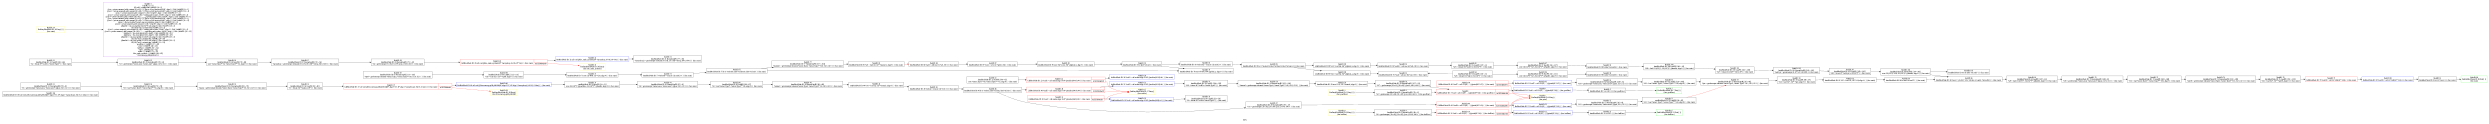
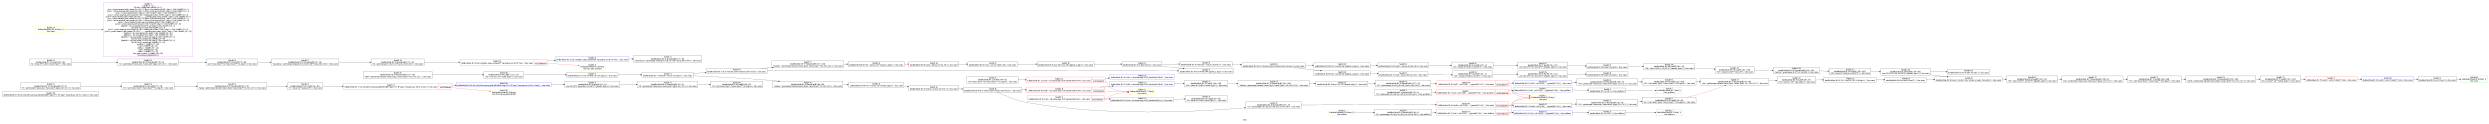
edge "NodeID: 94" -> "NodeID: 91": reversed
edge "NodeID: 42" -> "NodeID: 43": now "NodeID: 73" -> "NodeID: 43"
edge "NodeID: 58" -> "NodeID: 3": now "NodeID: 58" -> "NodeID: 60"
node "NodeID: 1": removed
